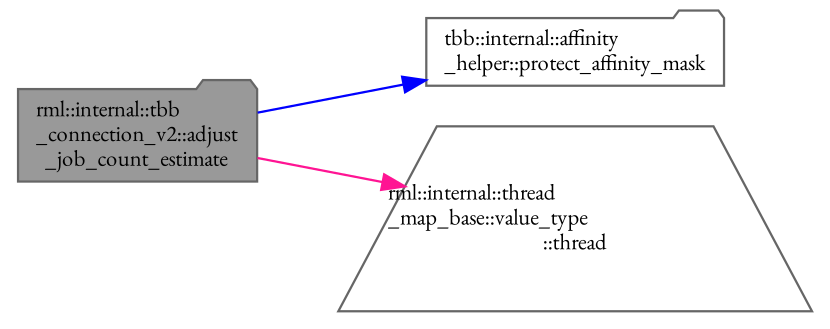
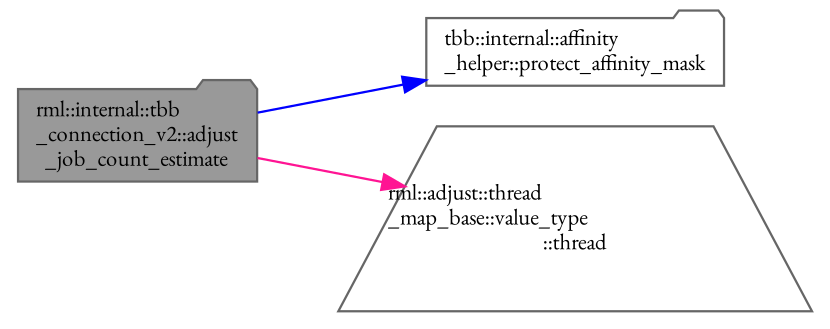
node "rml::internal::thread _map_base::value_type ::thread": label "rml::internal::thread _map_base::value_type ::thread" -> "rml::adjust::thread _map_base::value_type ::thread"
